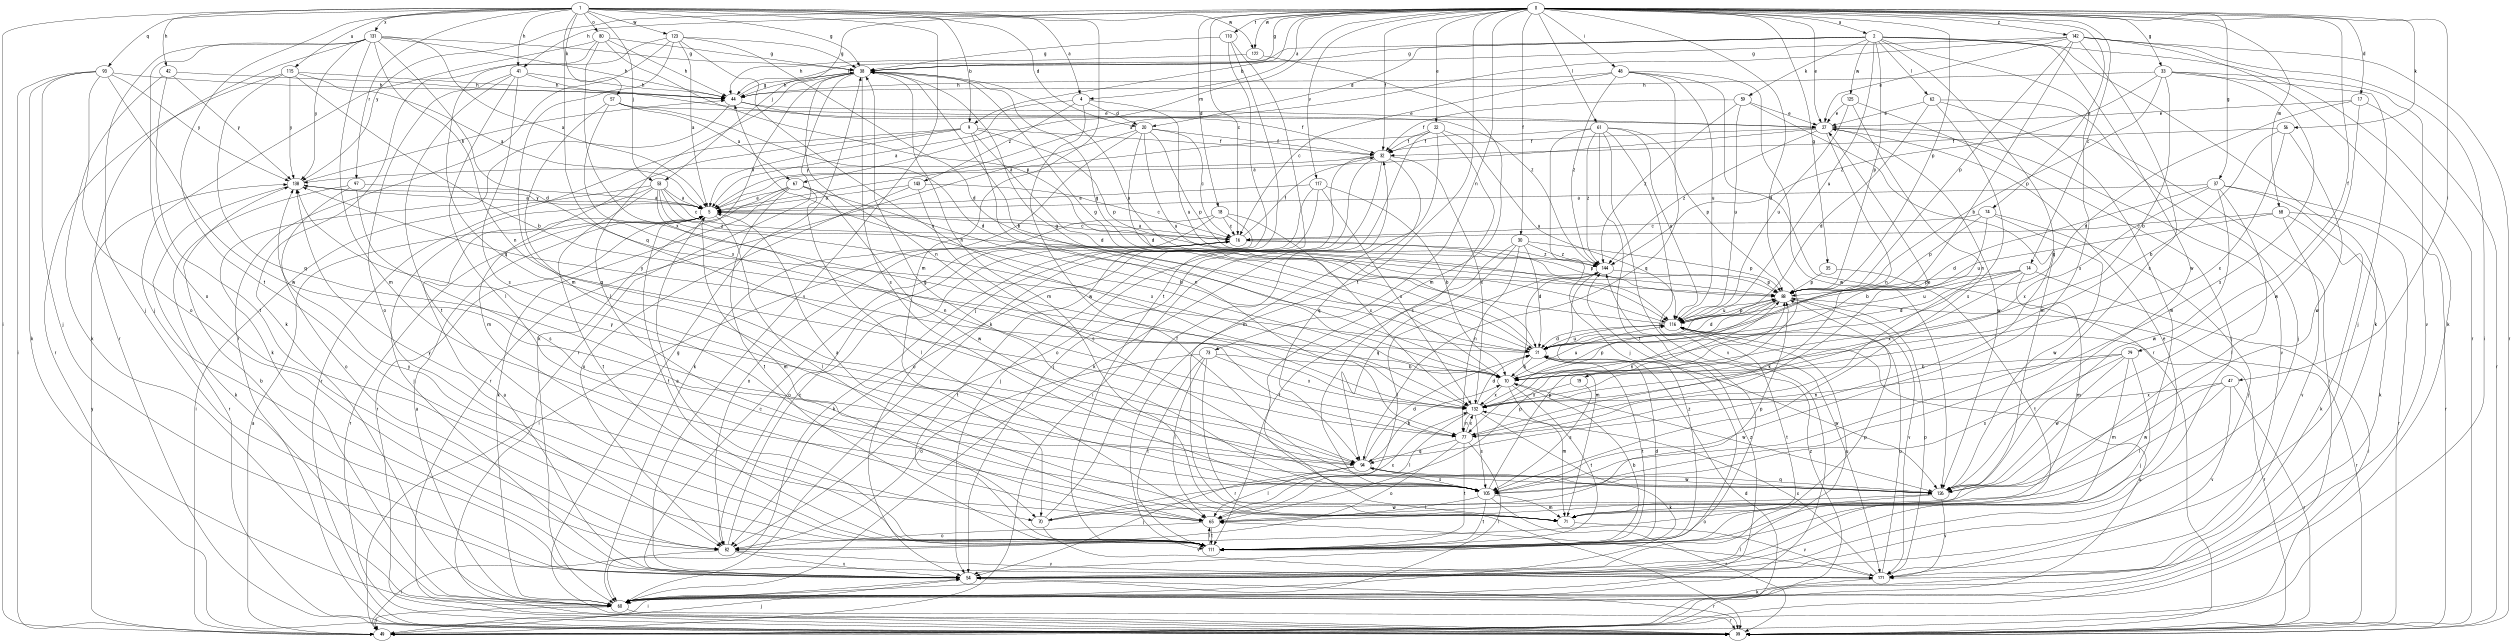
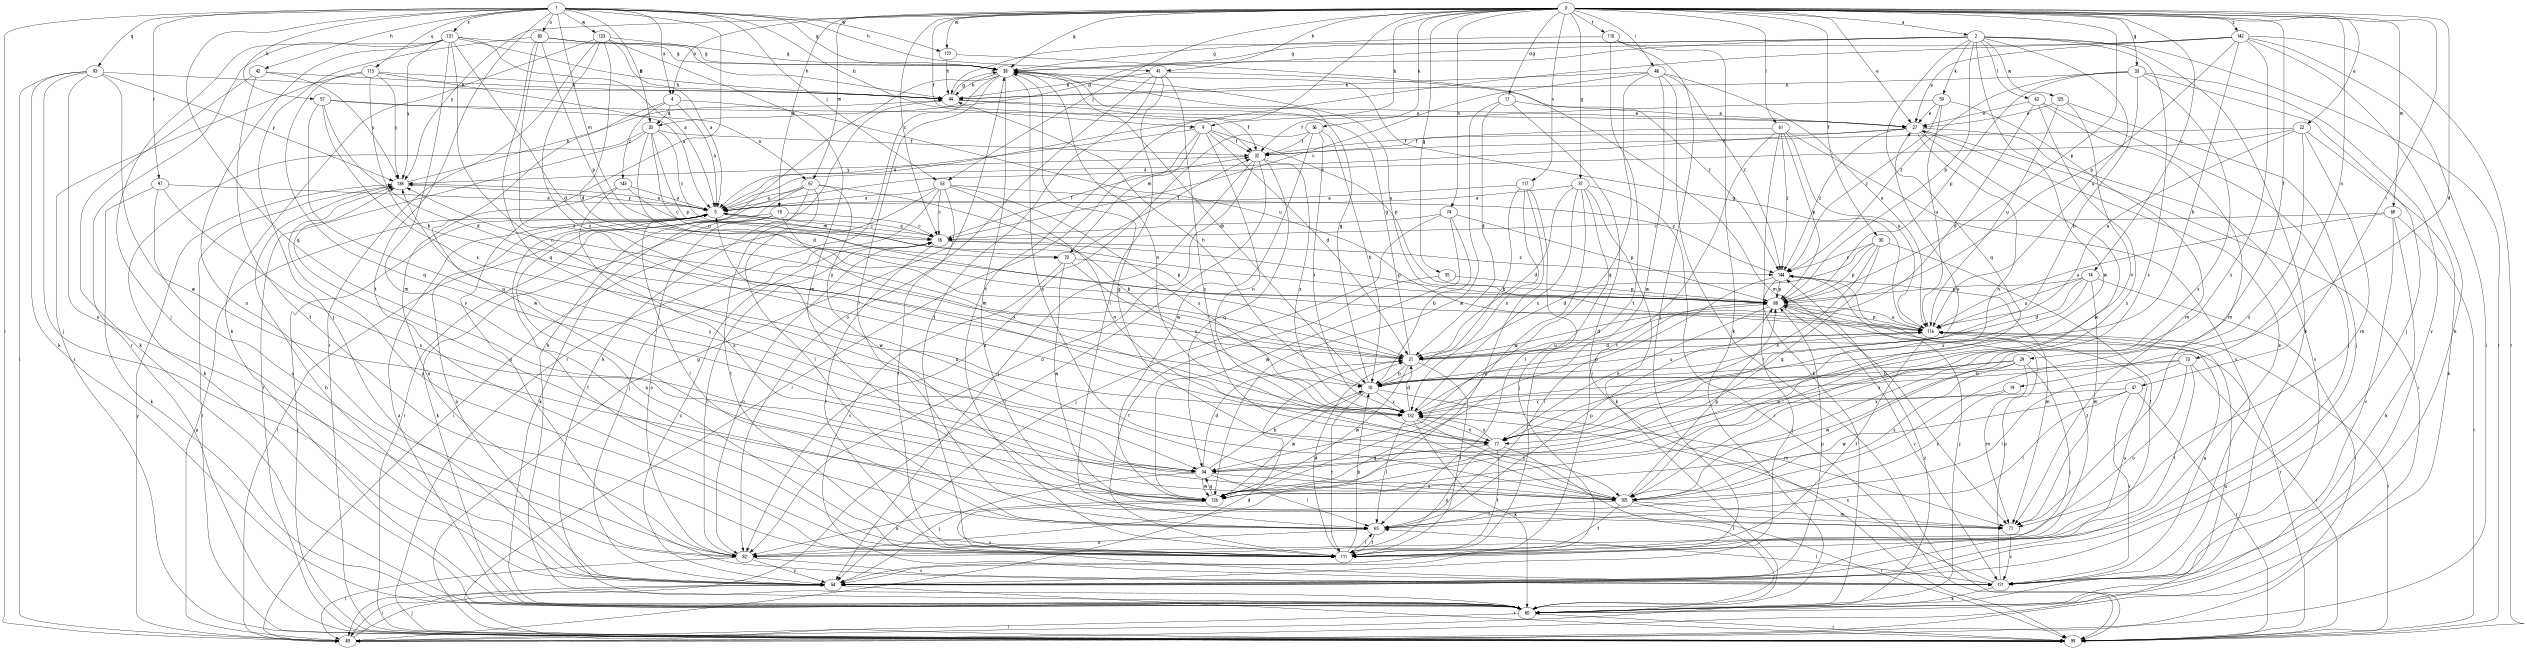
edge "56" -> "82": added, label "o"
edge "61" -> "54": now "144" -> "54"
edge "126" -> "70": reversed
